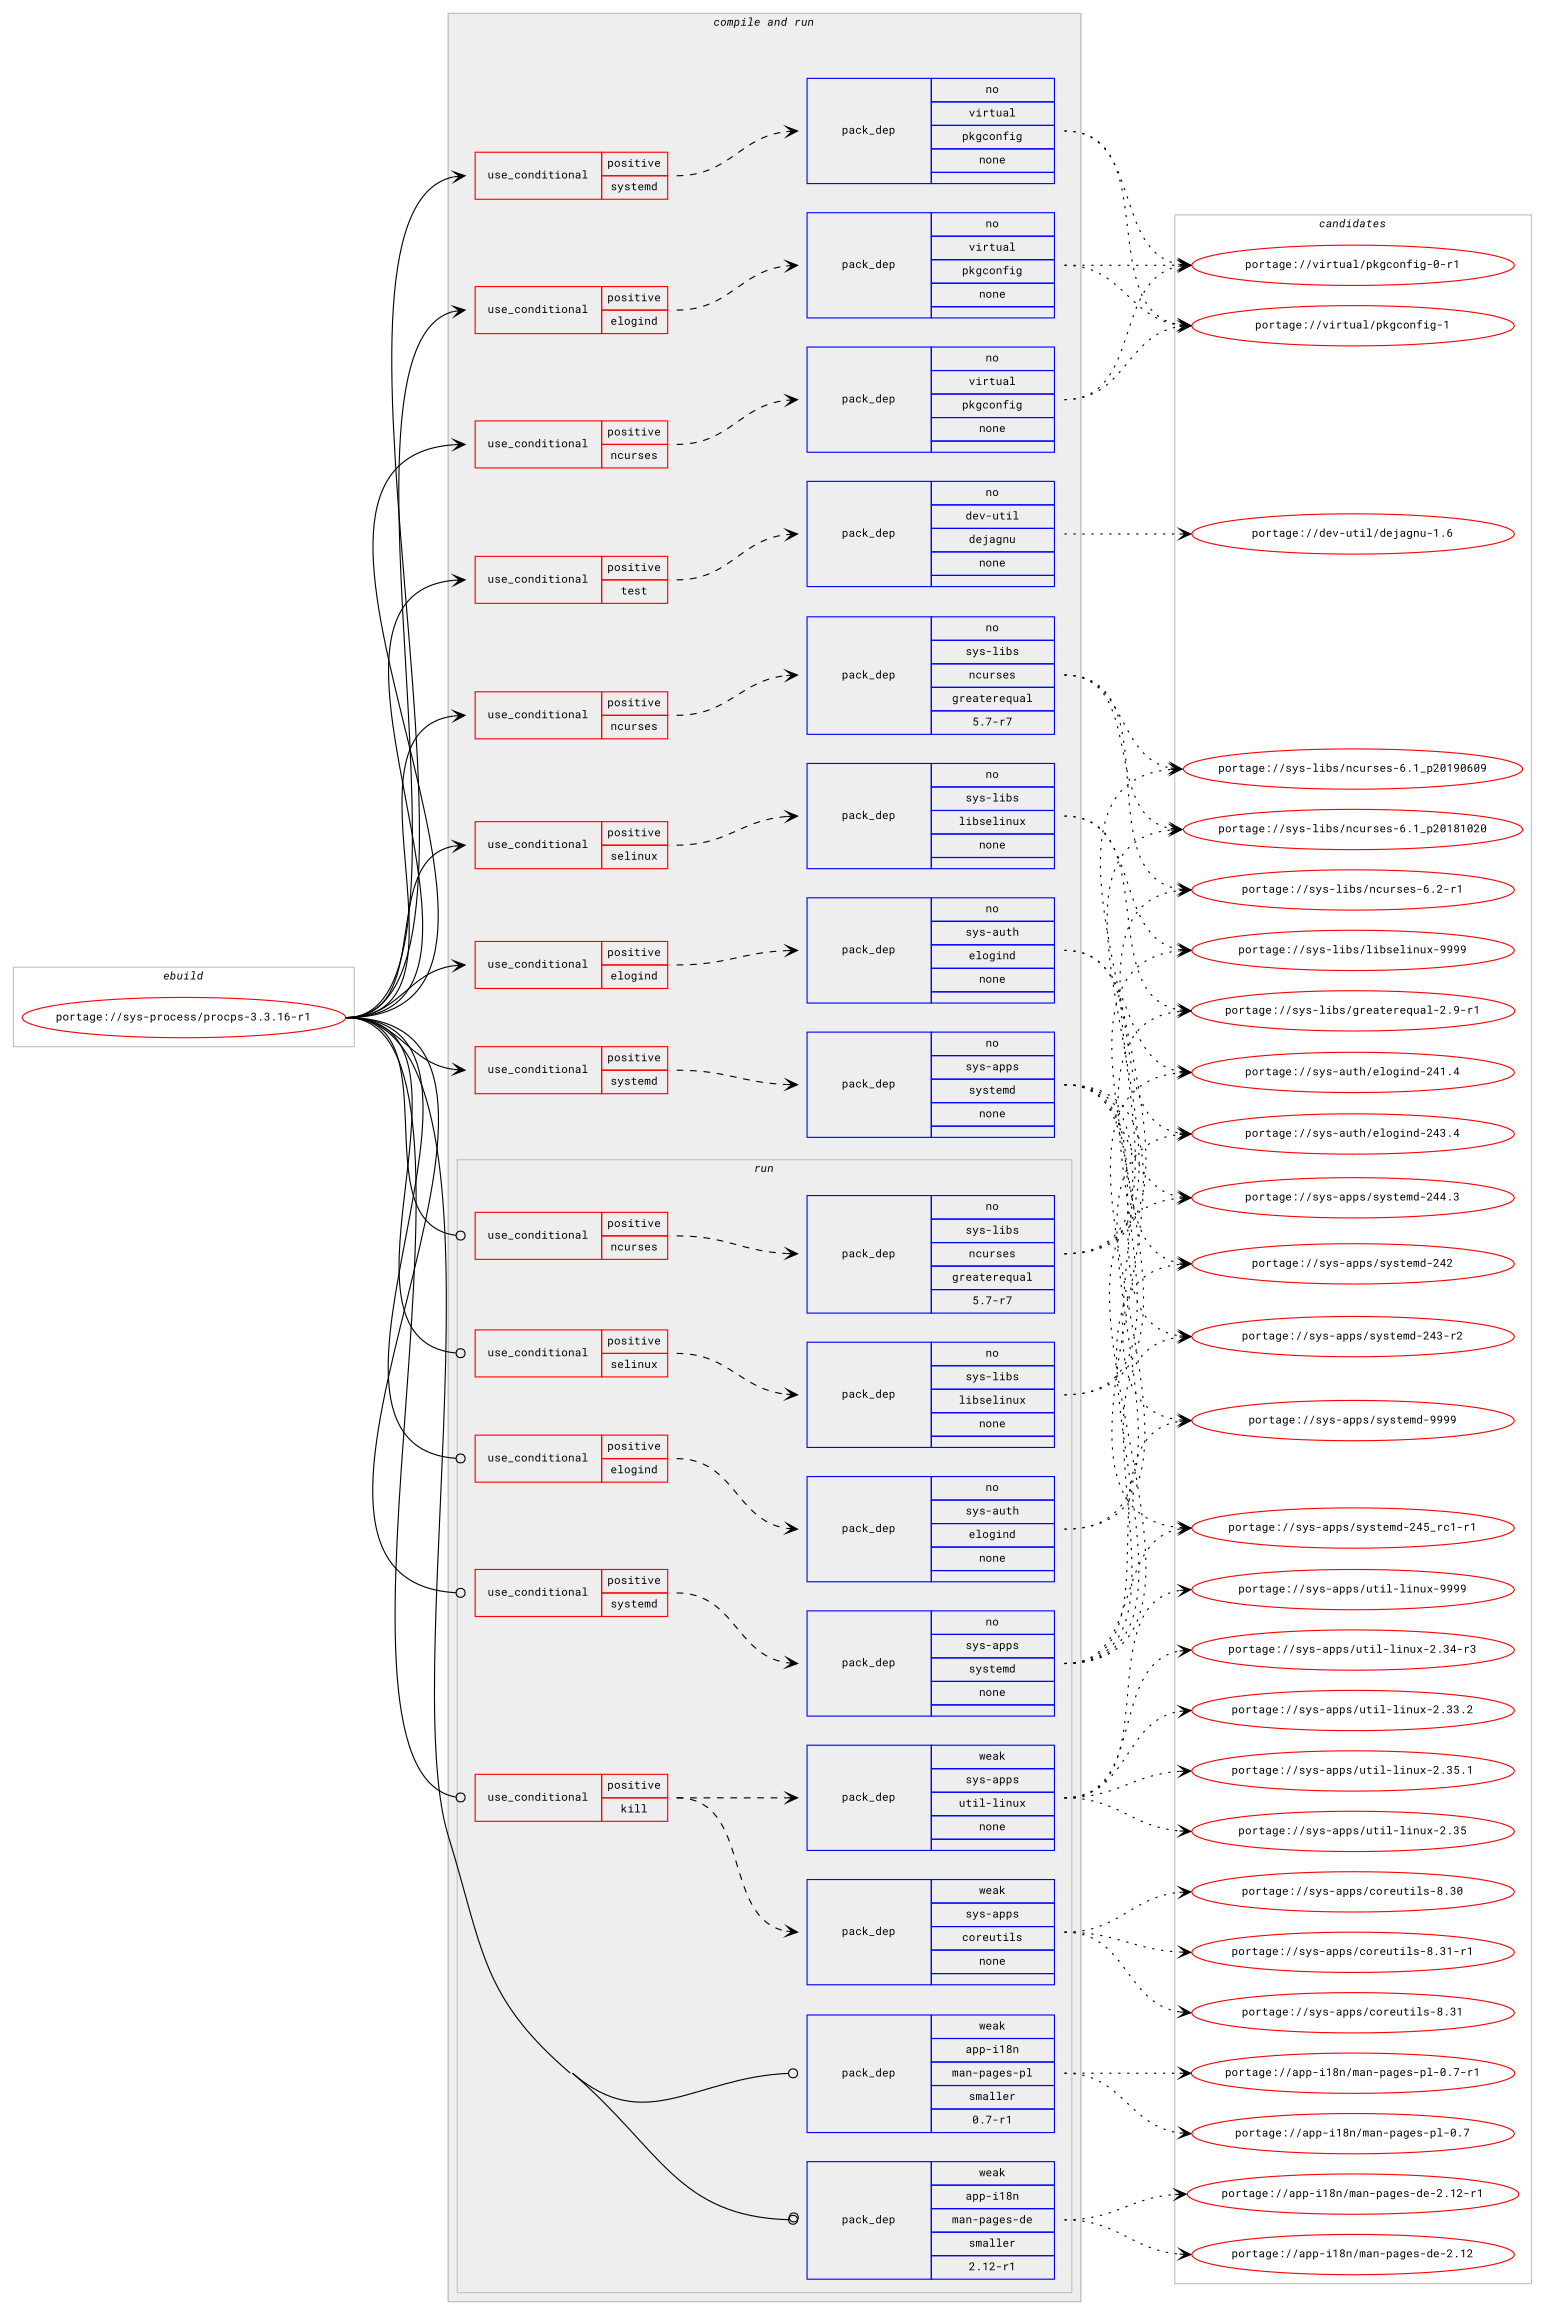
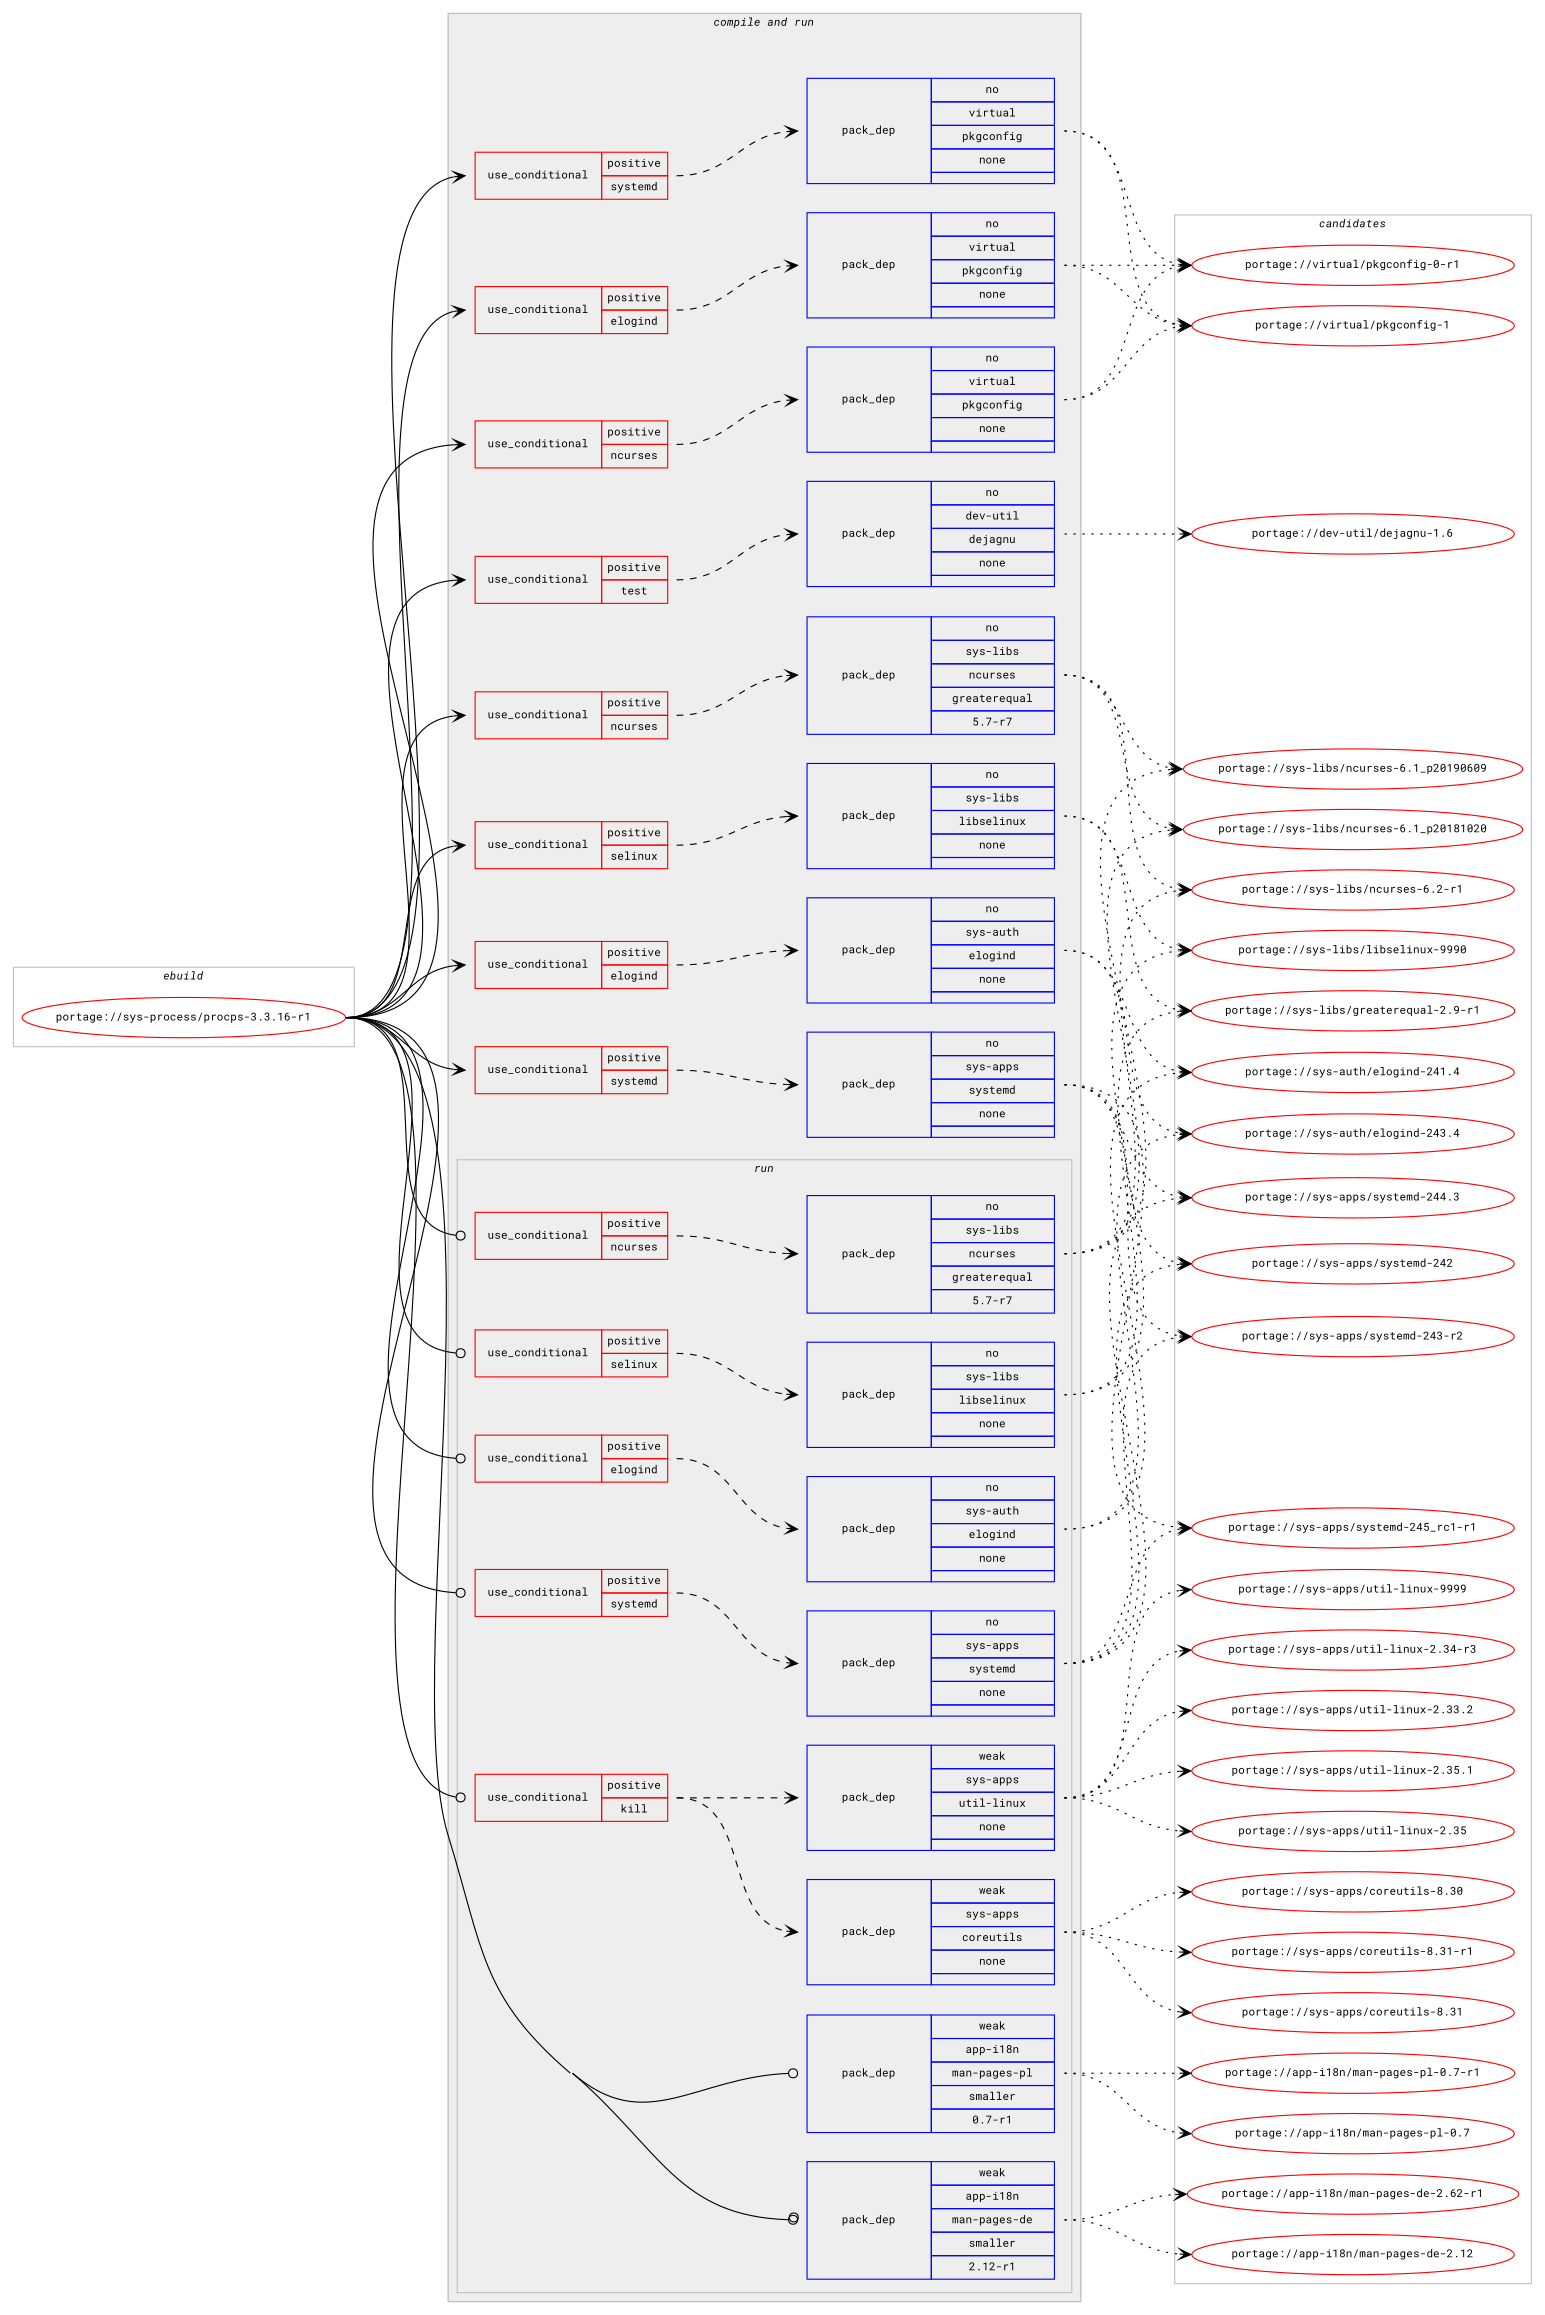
node "portage://sys-libs/libselinux-9999": label "portage://sys-libs/libselinux-9999" -> "portage://sys-libs/libselinux-9990"
node "portage://sys-apps/systemd-9999": removed
node "portage://app-i18n/man-pages-de-2.12-r1": label "portage://app-i18n/man-pages-de-2.12-r1" -> "portage://app-i18n/man-pages-de-2.62-r1"
